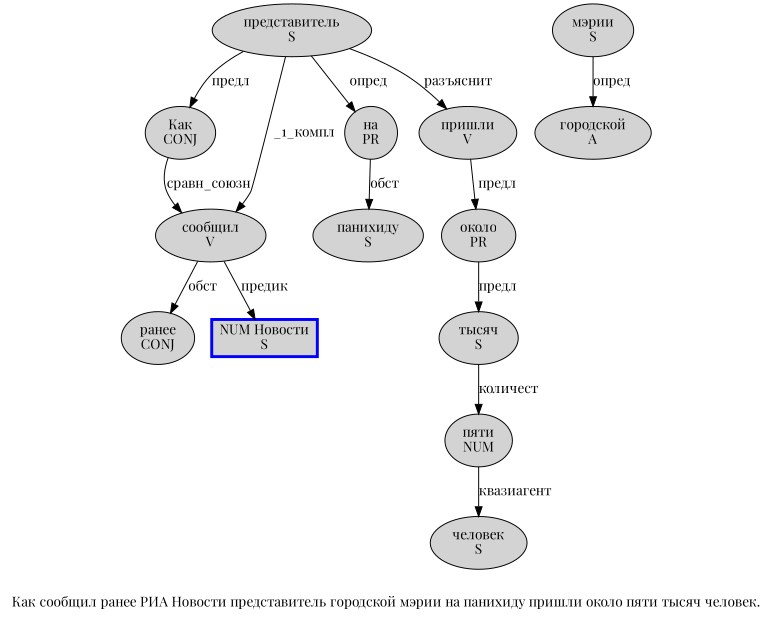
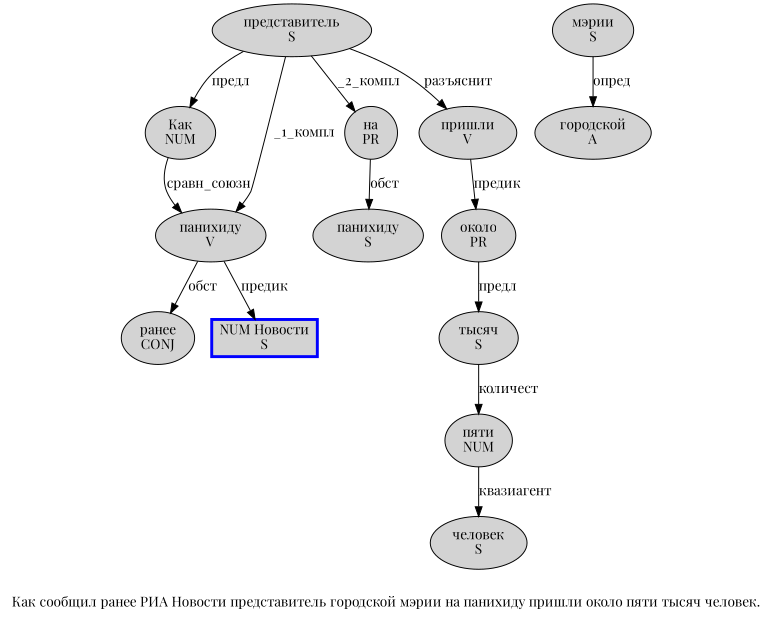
edge "представитель S" -> "на PR": label "опред" -> "_2_компл"
node "Как CONJ": label "Как CONJ" -> "Как NUM"
edge "пришли V" -> "около PR": label "предл" -> "предик"
node "сообщил V": label "сообщил V" -> "панихиду V"
